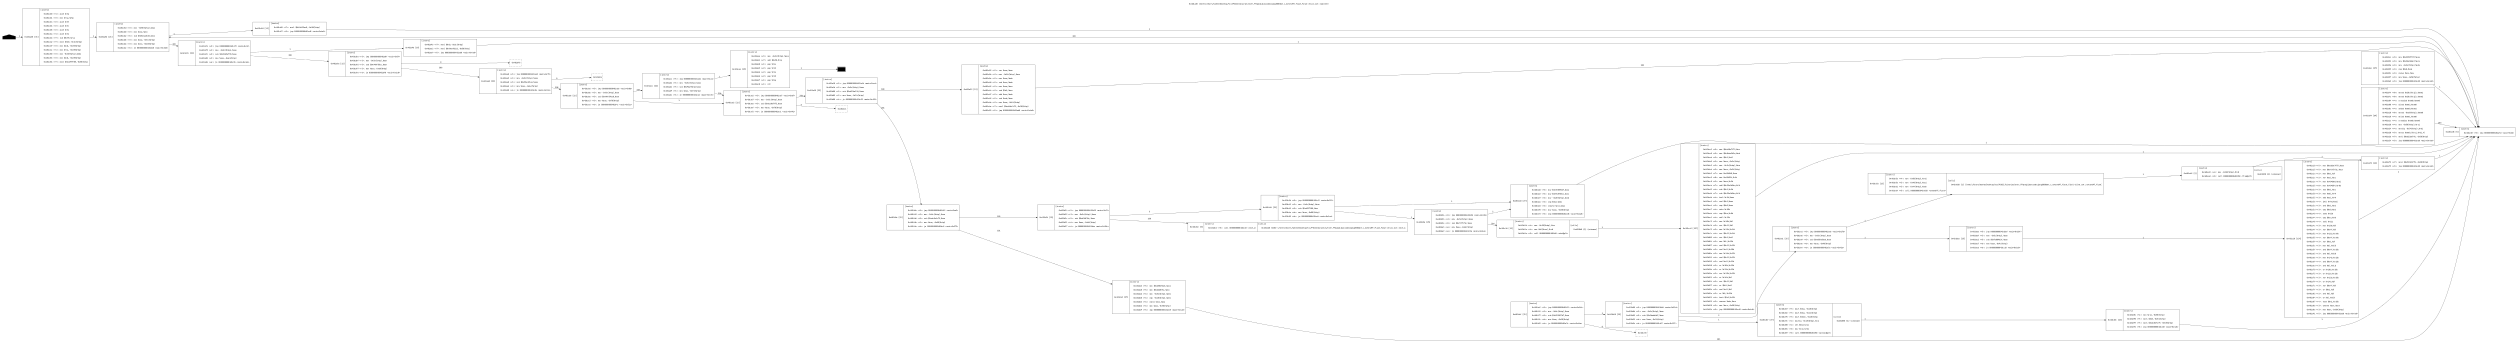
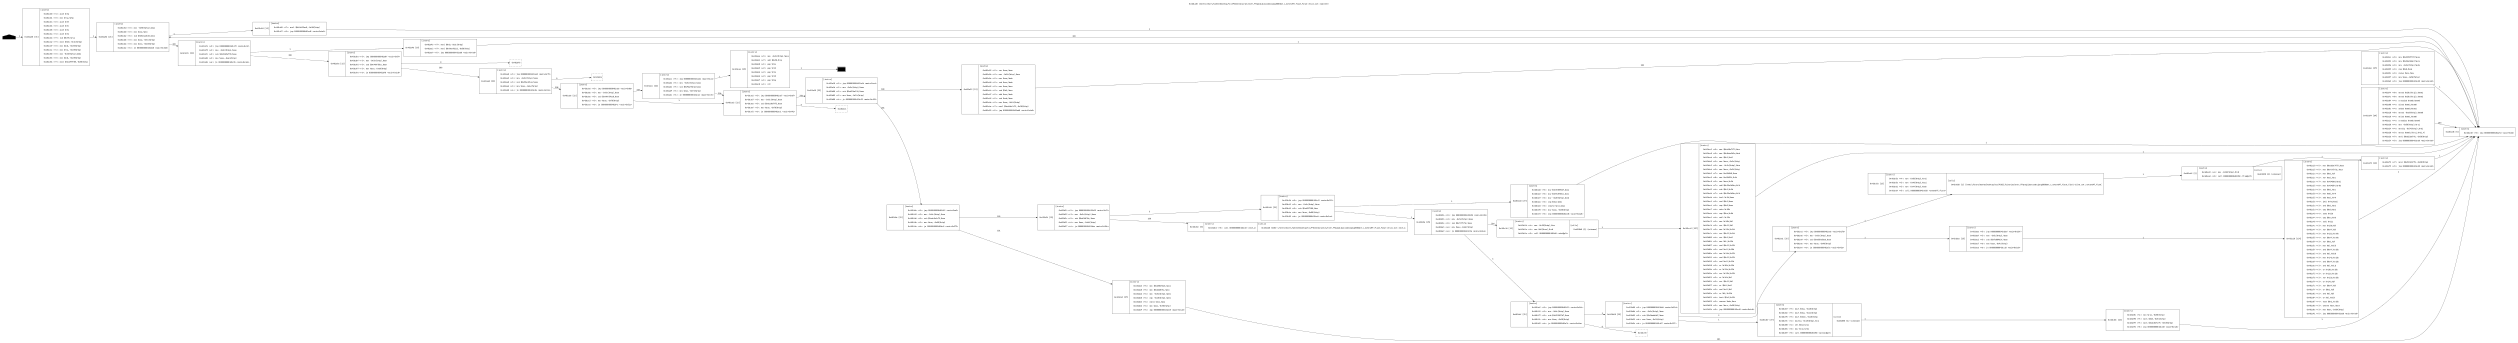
edge "0x401b56 [25]" -> "0x401bdd [27]": now "0x401b56 [25]" -> "0x401b6f [25]"
